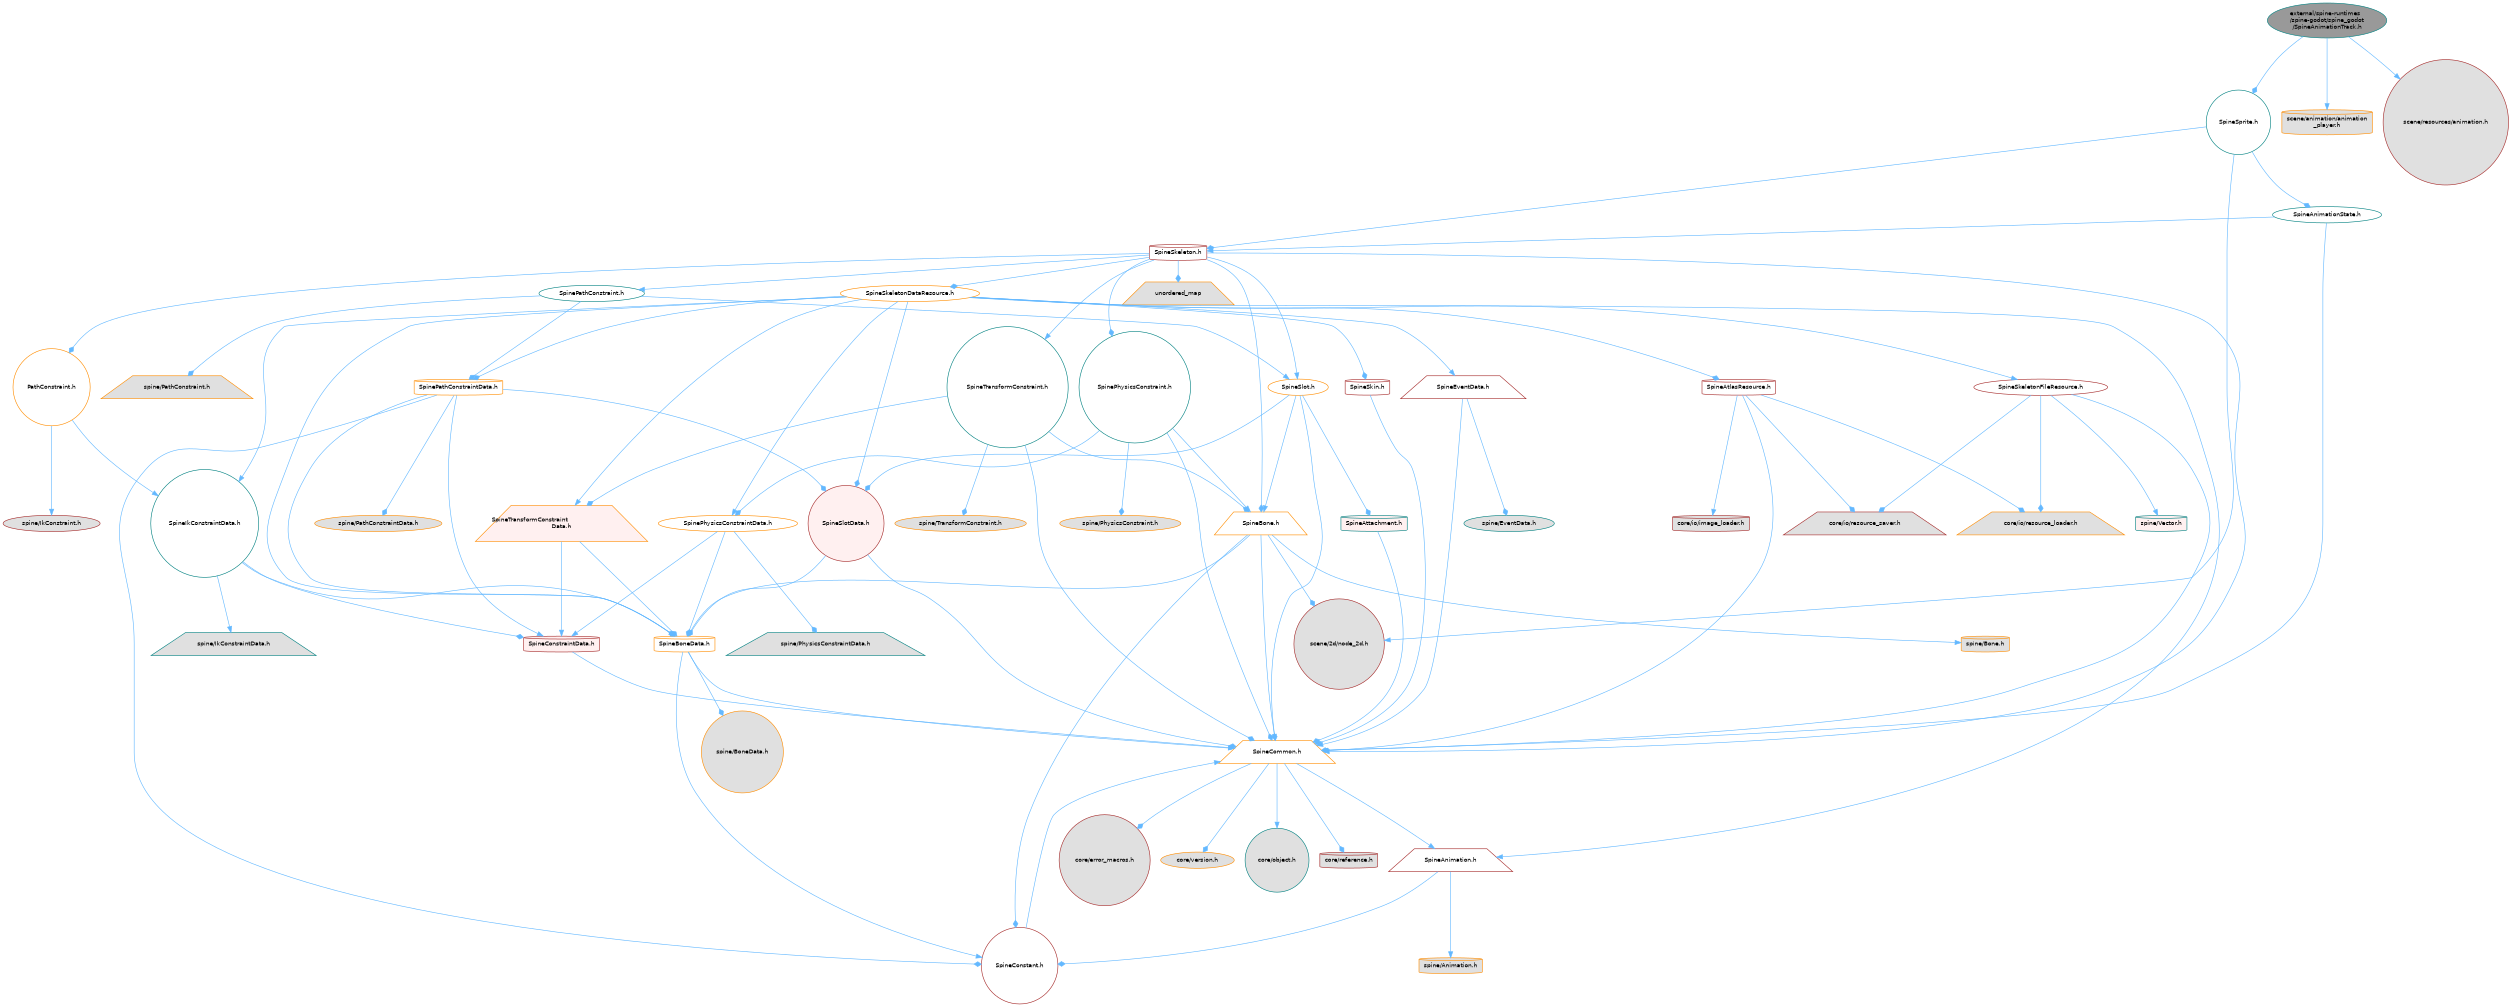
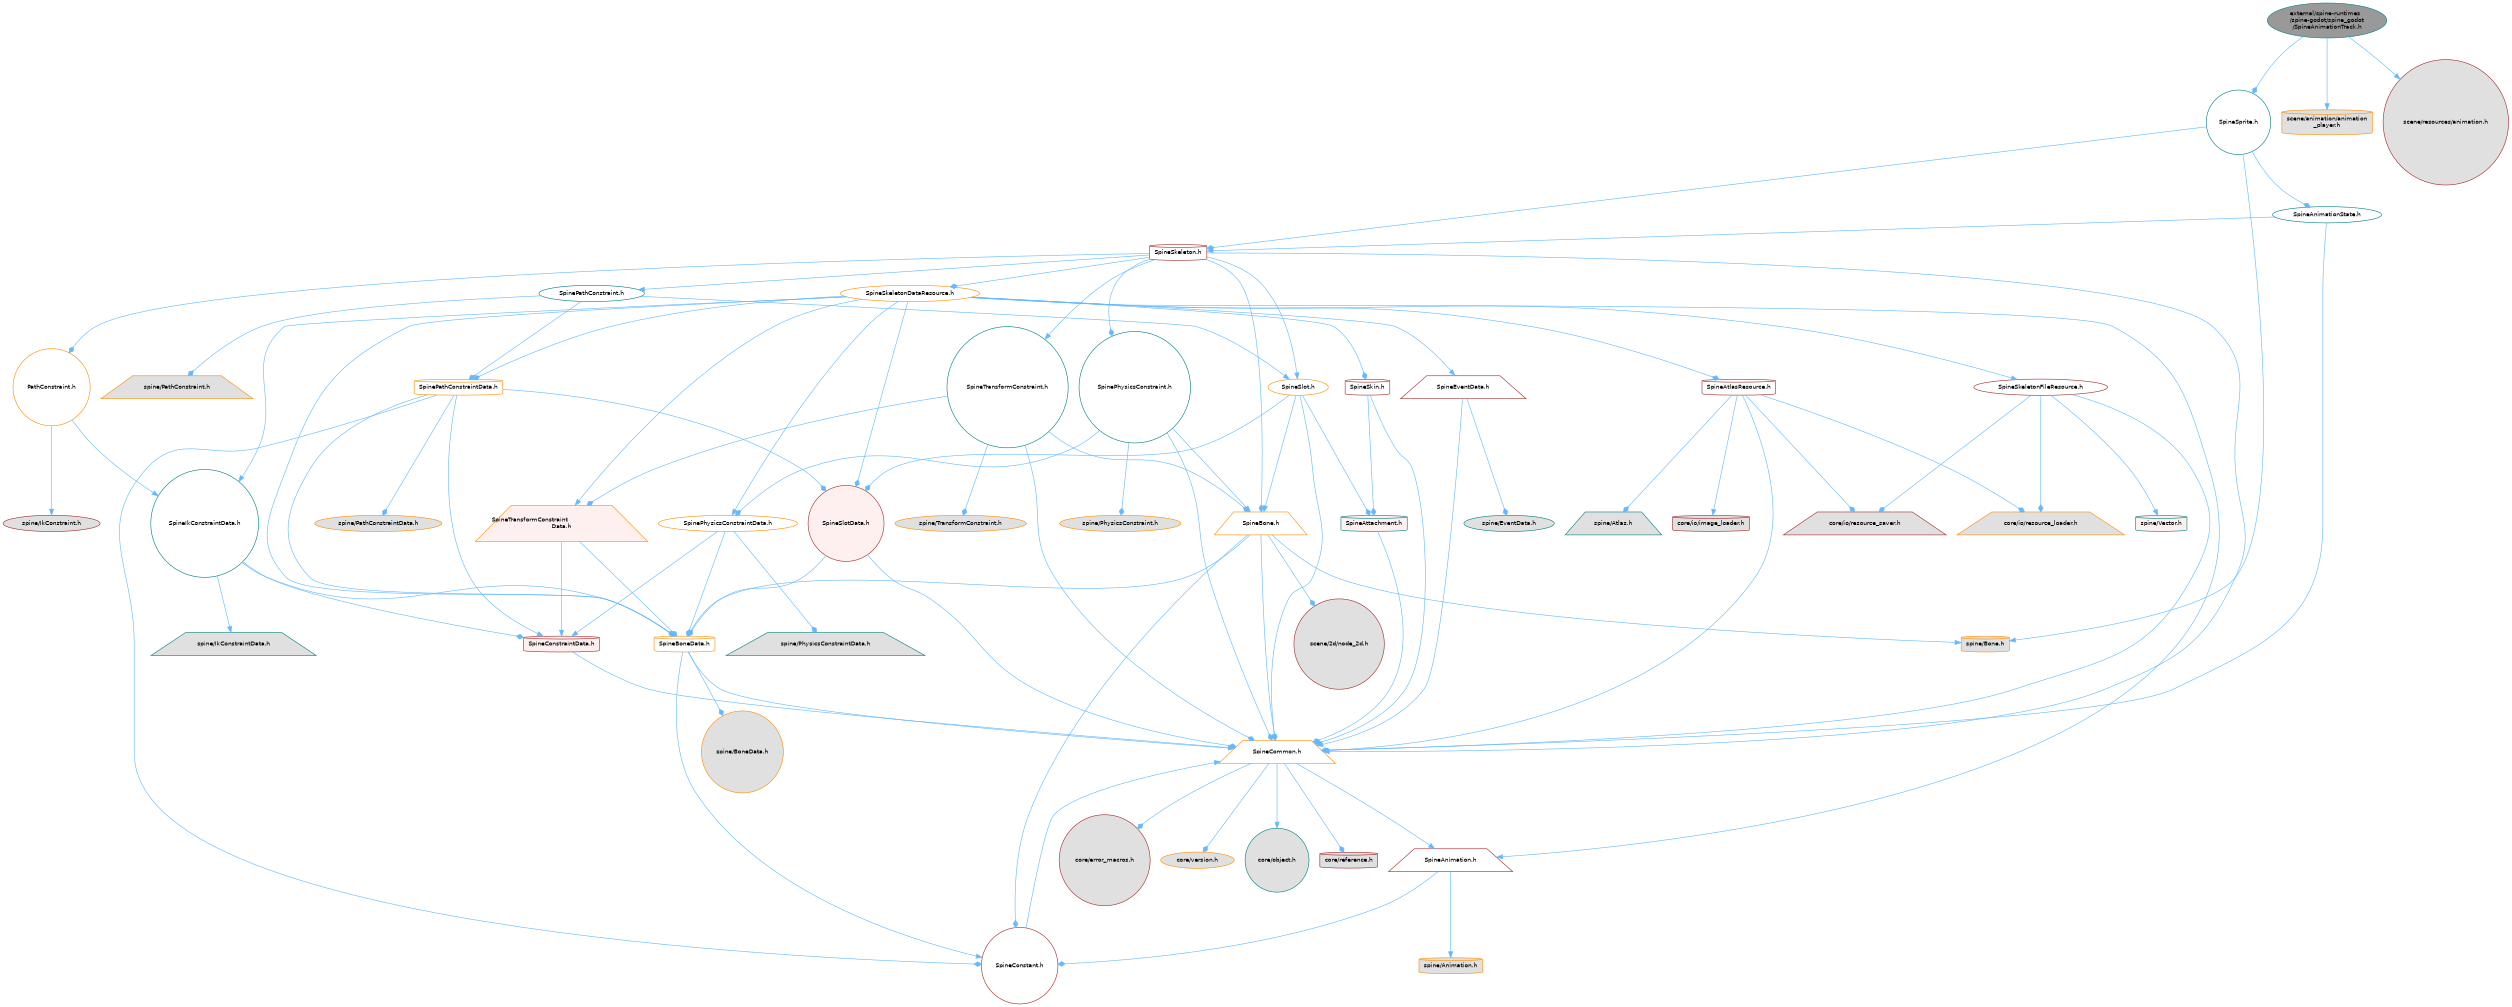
node "unordered_map": removed
edge "SpineSkin.h" -> "SpineAttachment.h": added
node "spine/Atlas.h": added
edge "SpineSprite.h" -> "scene/2d/node_2d.h": now "SpineSprite.h" -> "spine/Bone.h"
